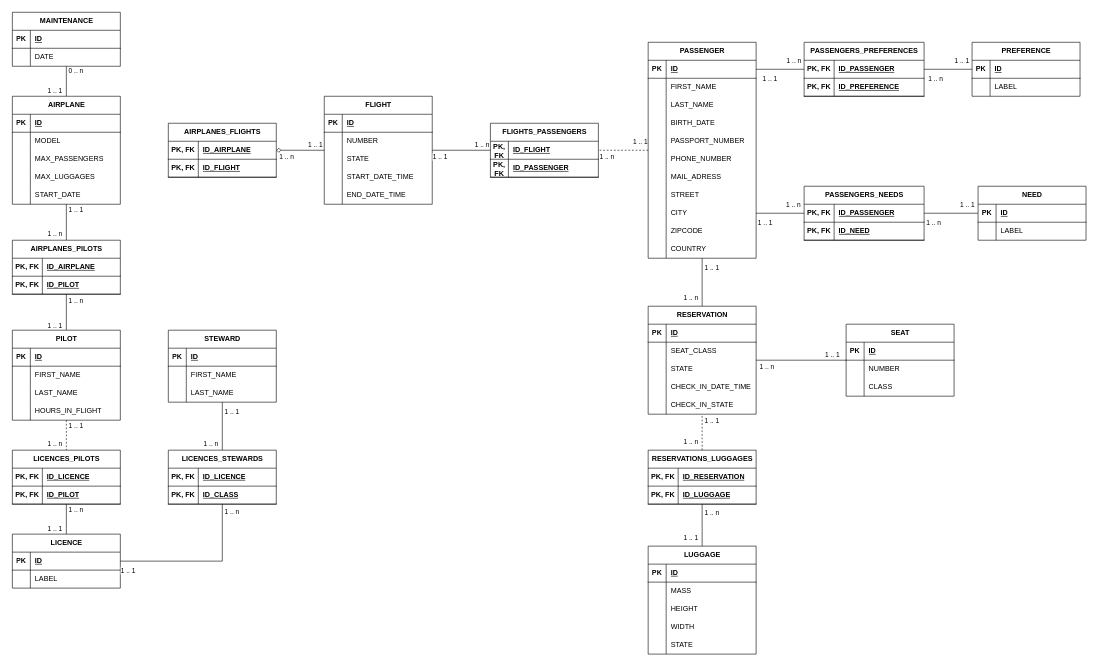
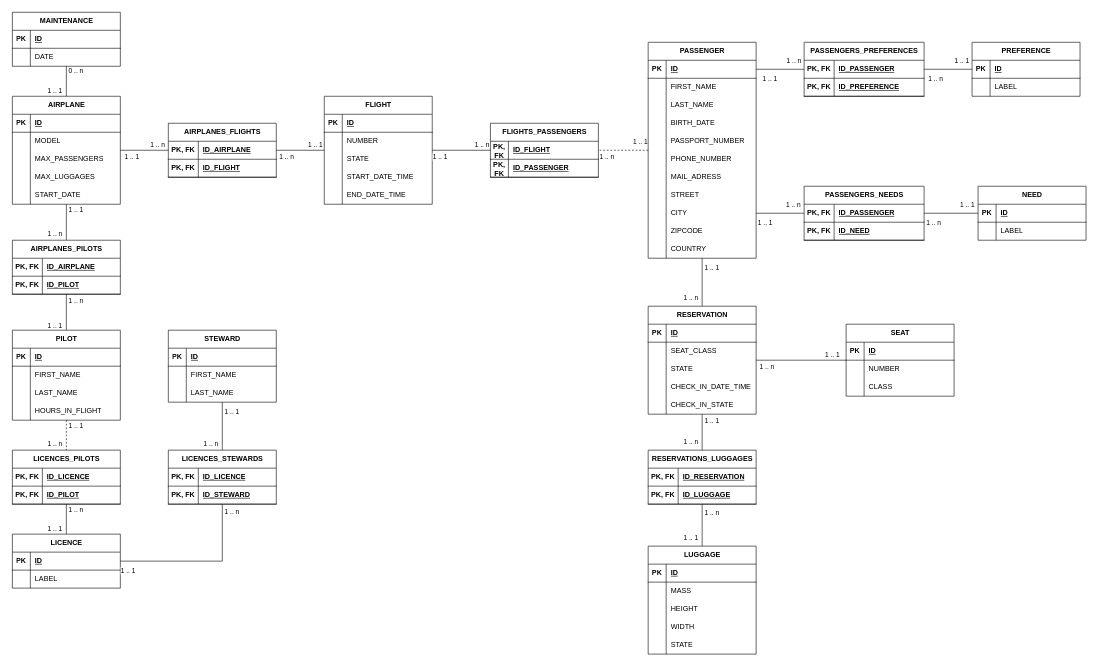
edge "AIRPLANE" -- "AIRPLANES_FLIGHTS": added, labels "1 .. 1", "1 .. n"
edge "FLIGHT" -> "AIRPLANES_FLIGHTS": arrowhead diamond -> none
edge "RESERVATION" -- "RESERVATIONS_LUGGAGES": style dashed -> solid
node "ID_CLASS": label "ID_CLASS" -> "ID_STEWARD"
